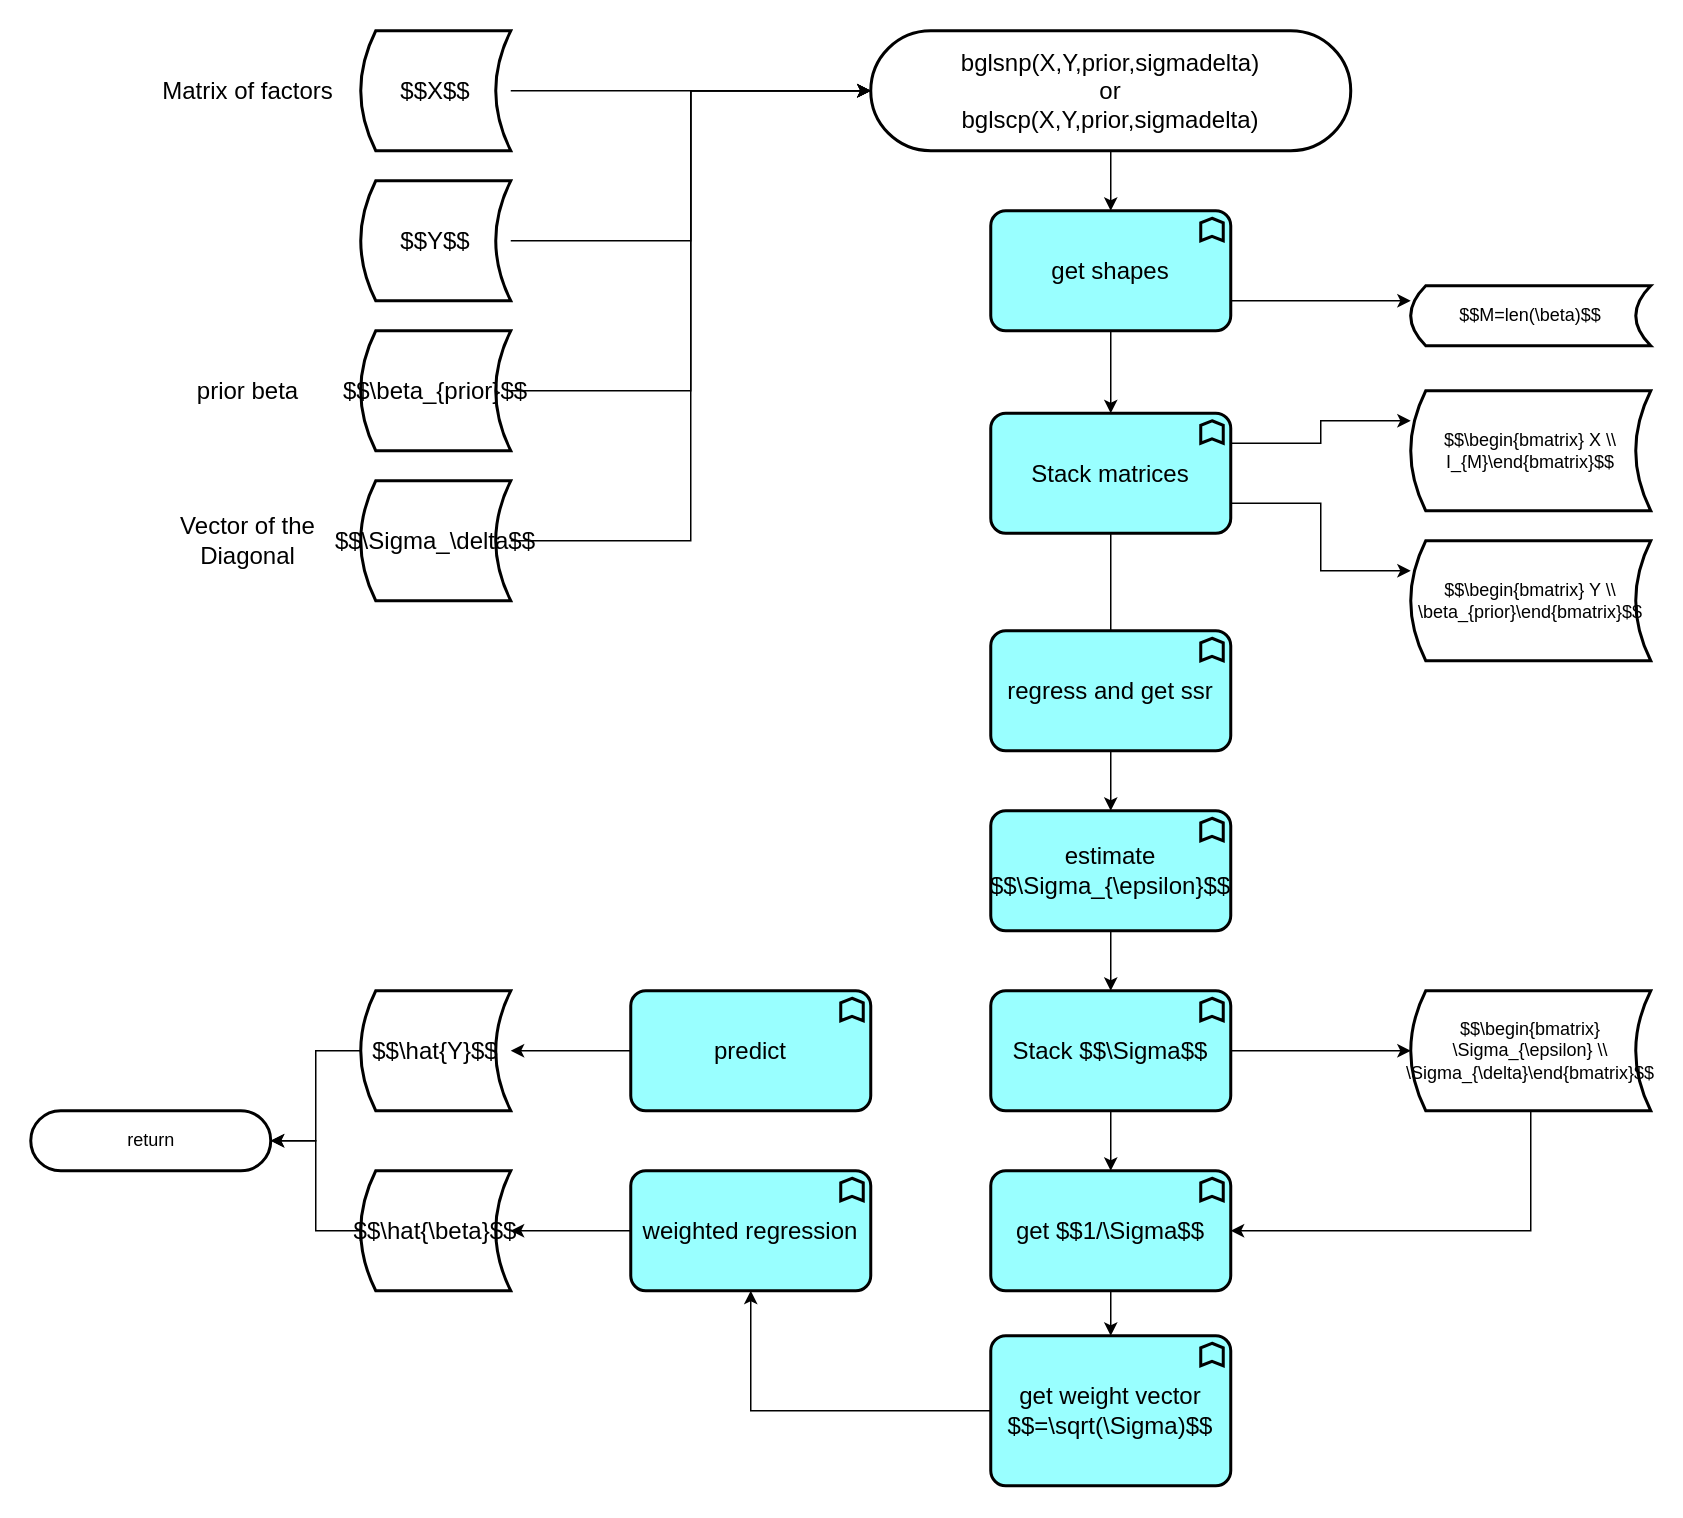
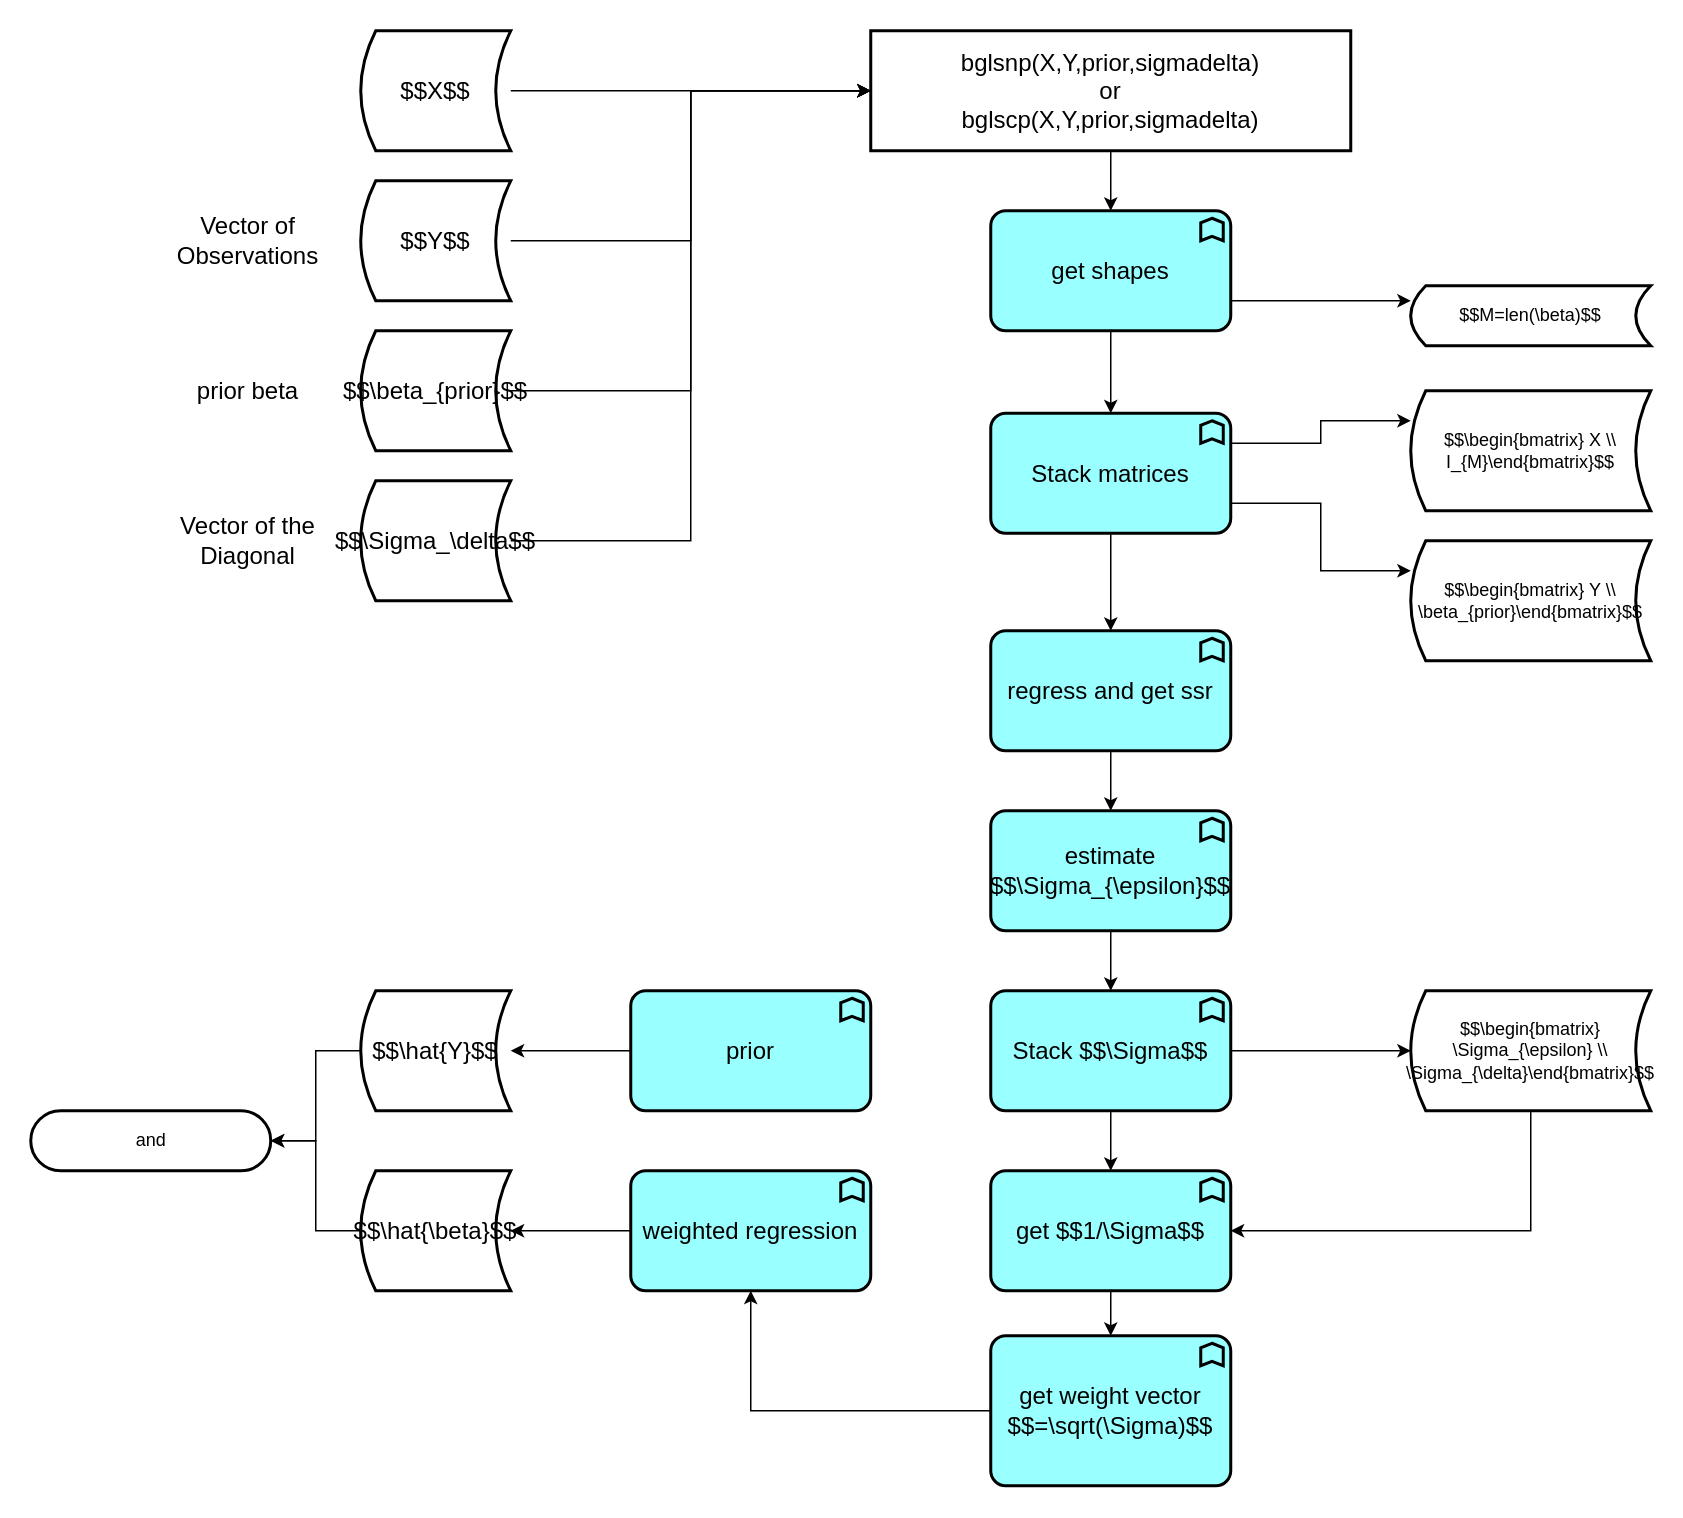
node "Matrix of factors": removed
node "bglsnp(X,Y,prior,sigmadelta) or bglscp(X,Y,prior,sigmadelta)": shape rounded rectangle -> rectangle
node "Vector of Observations": added
edge "Stack matrices" -- "regress and get ssr": arrowhead none -> classic
node "predict": label "predict" -> "prior"
node "return": label "return" -> "and"
